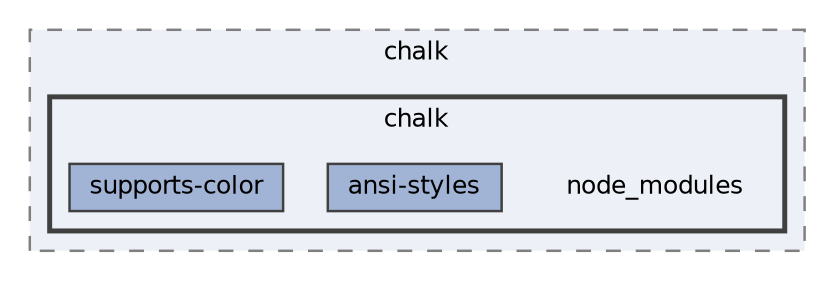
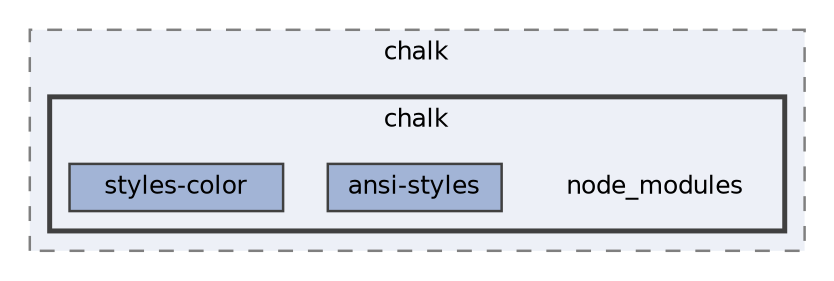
node "supports-color": label "supports-color" -> "styles-color"
